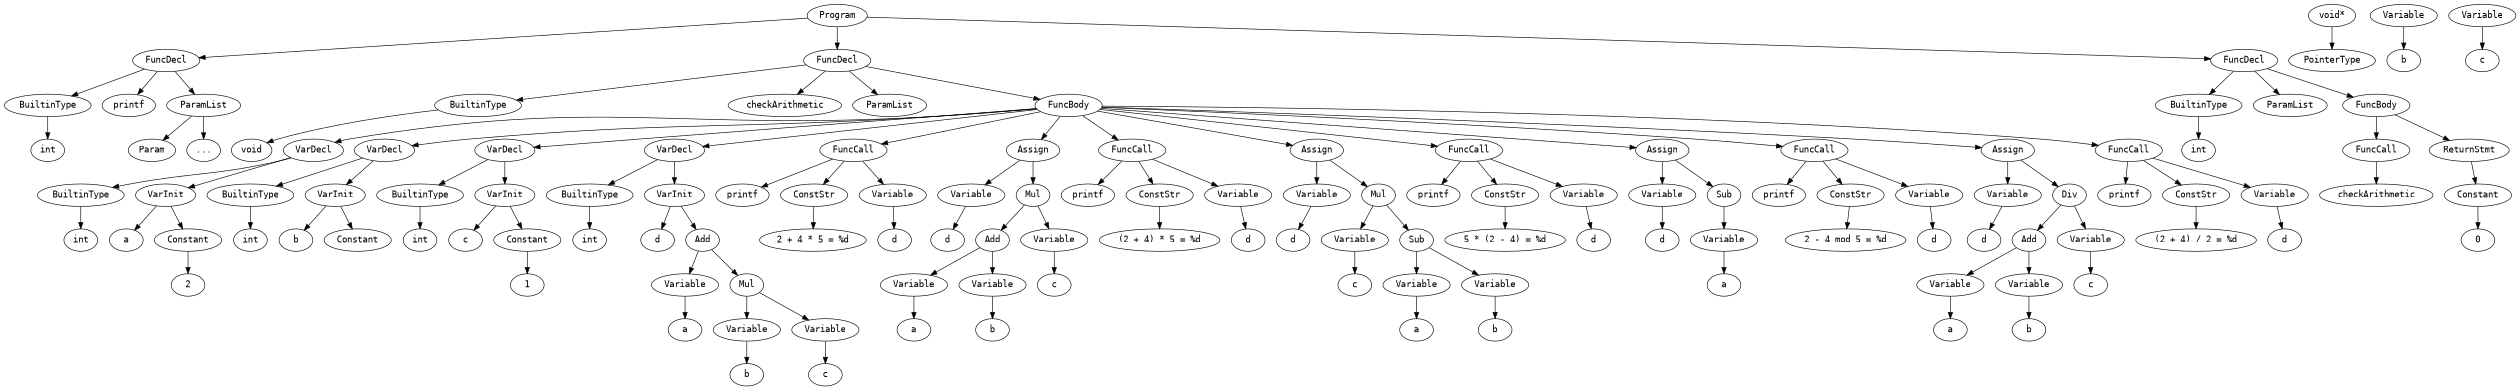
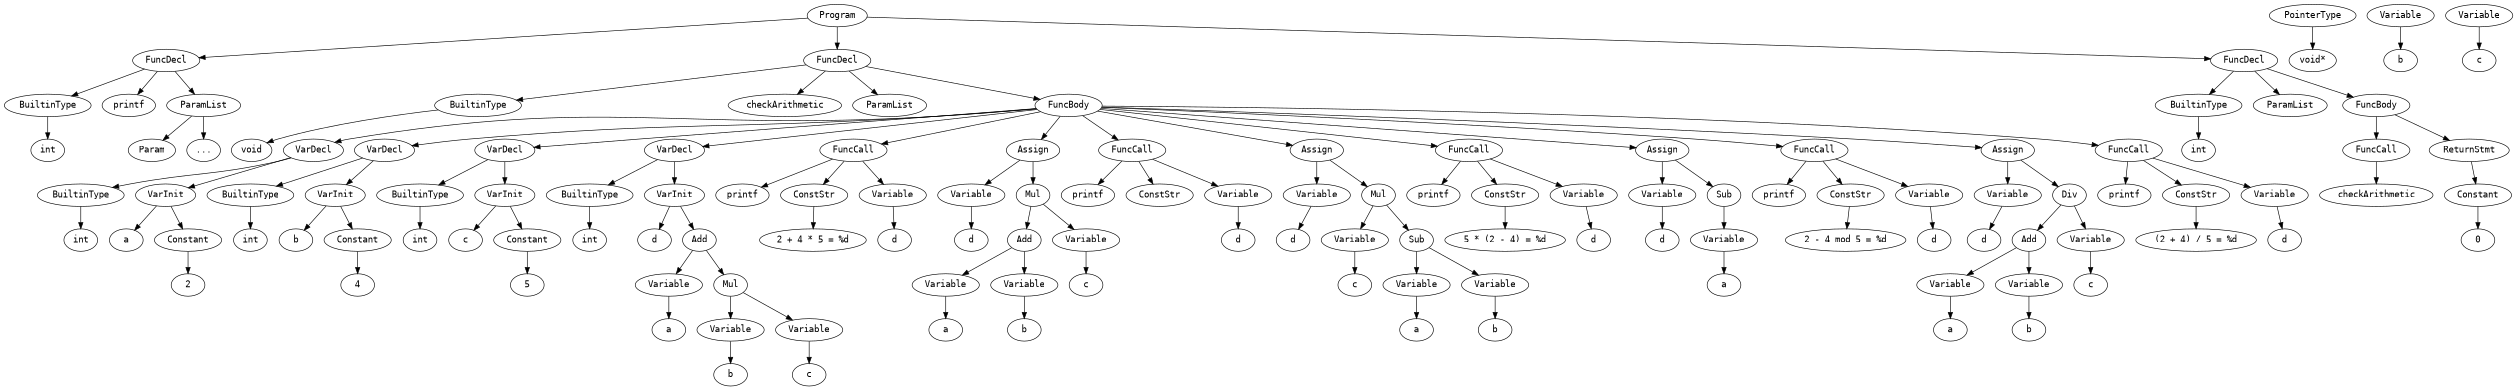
edge "void*" -> "PointerType": reversed
node "(2 + 4) * 5 = %d": removed
node "(2 + 4) / 2 = %d": label "(2 + 4) / 2 = %d" -> "(2 + 4) / 5 = %d"
node "4": added
node "1": label "1" -> "5"
